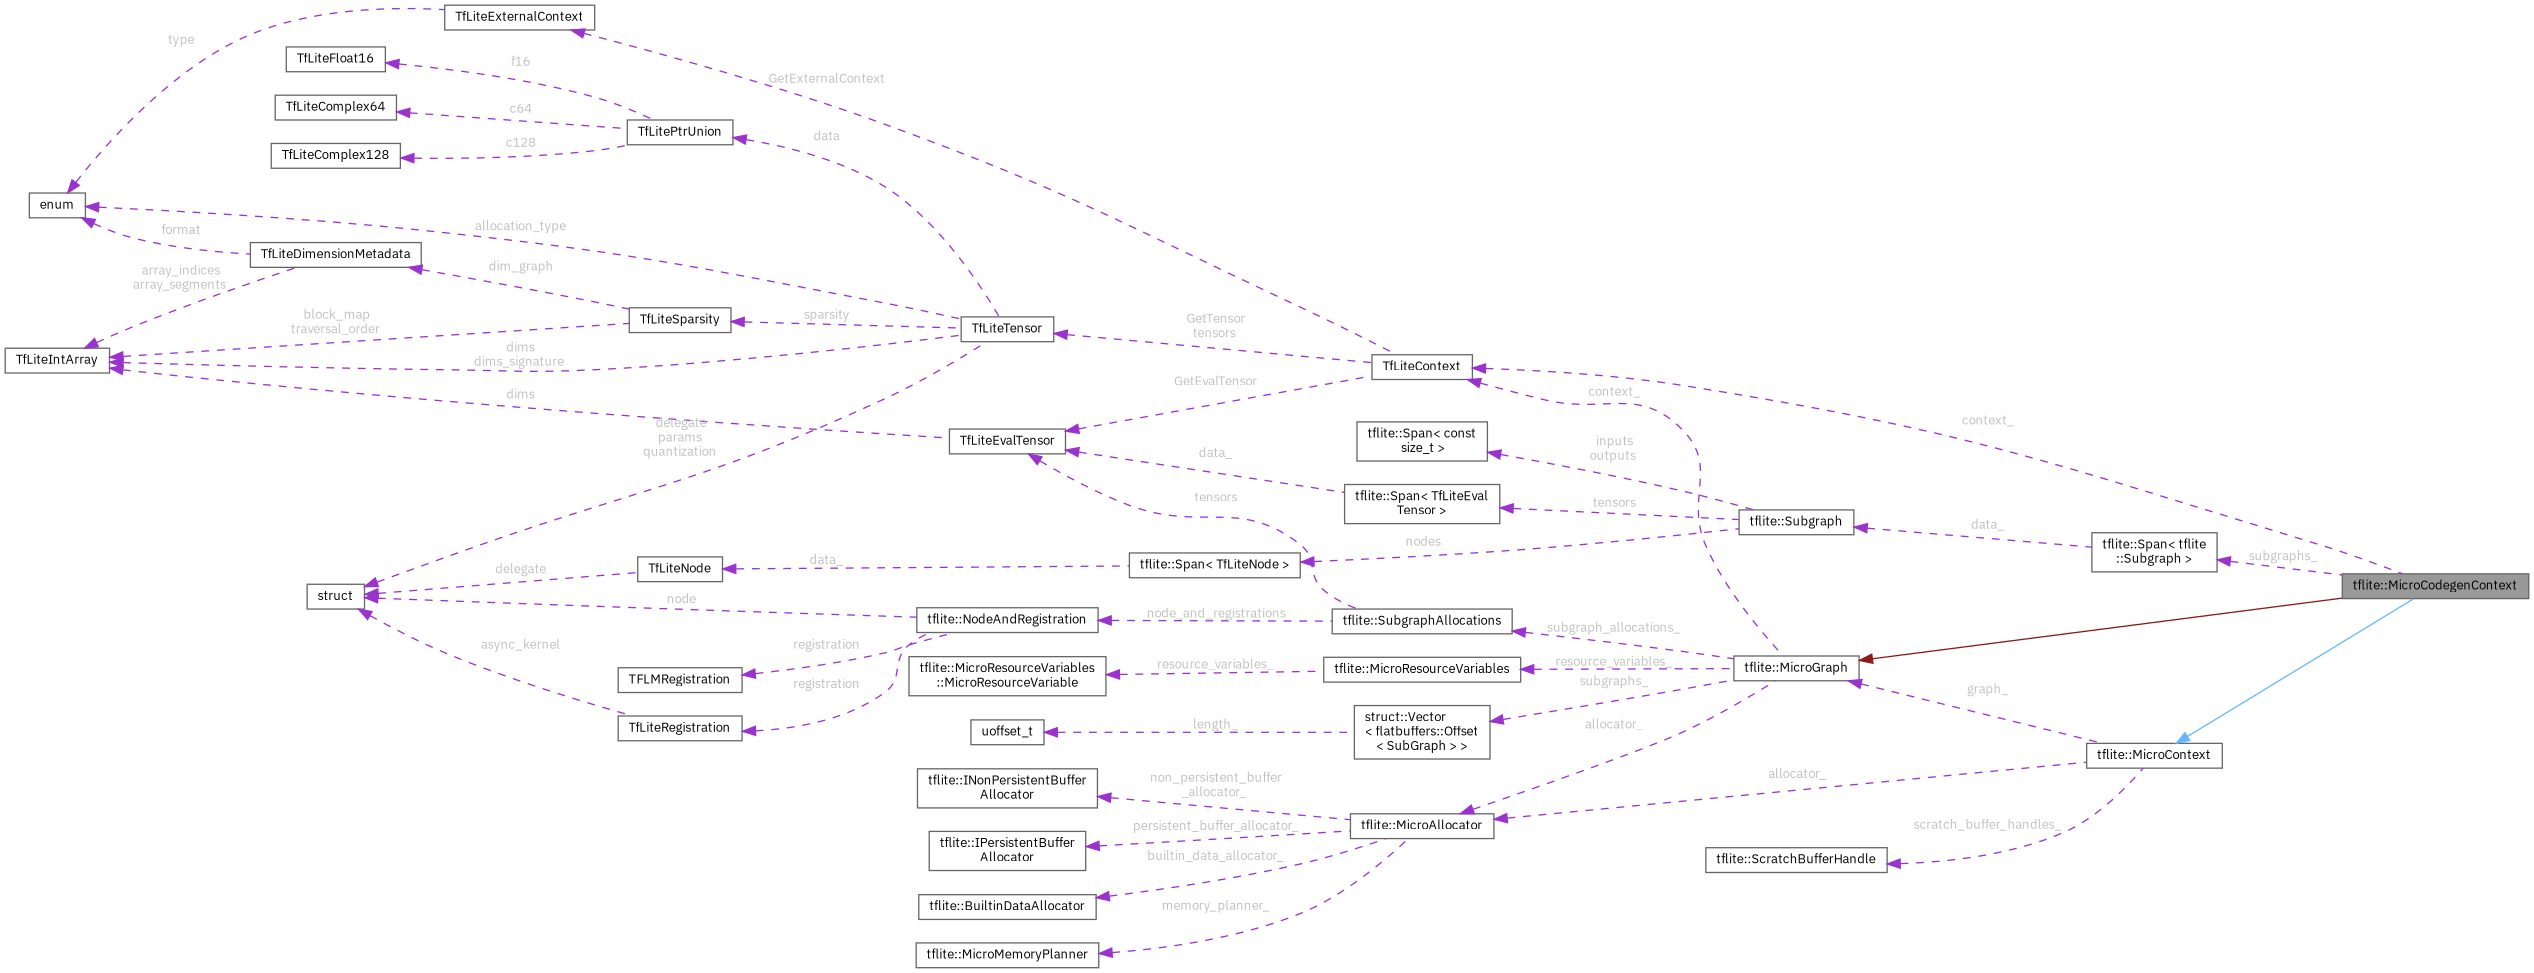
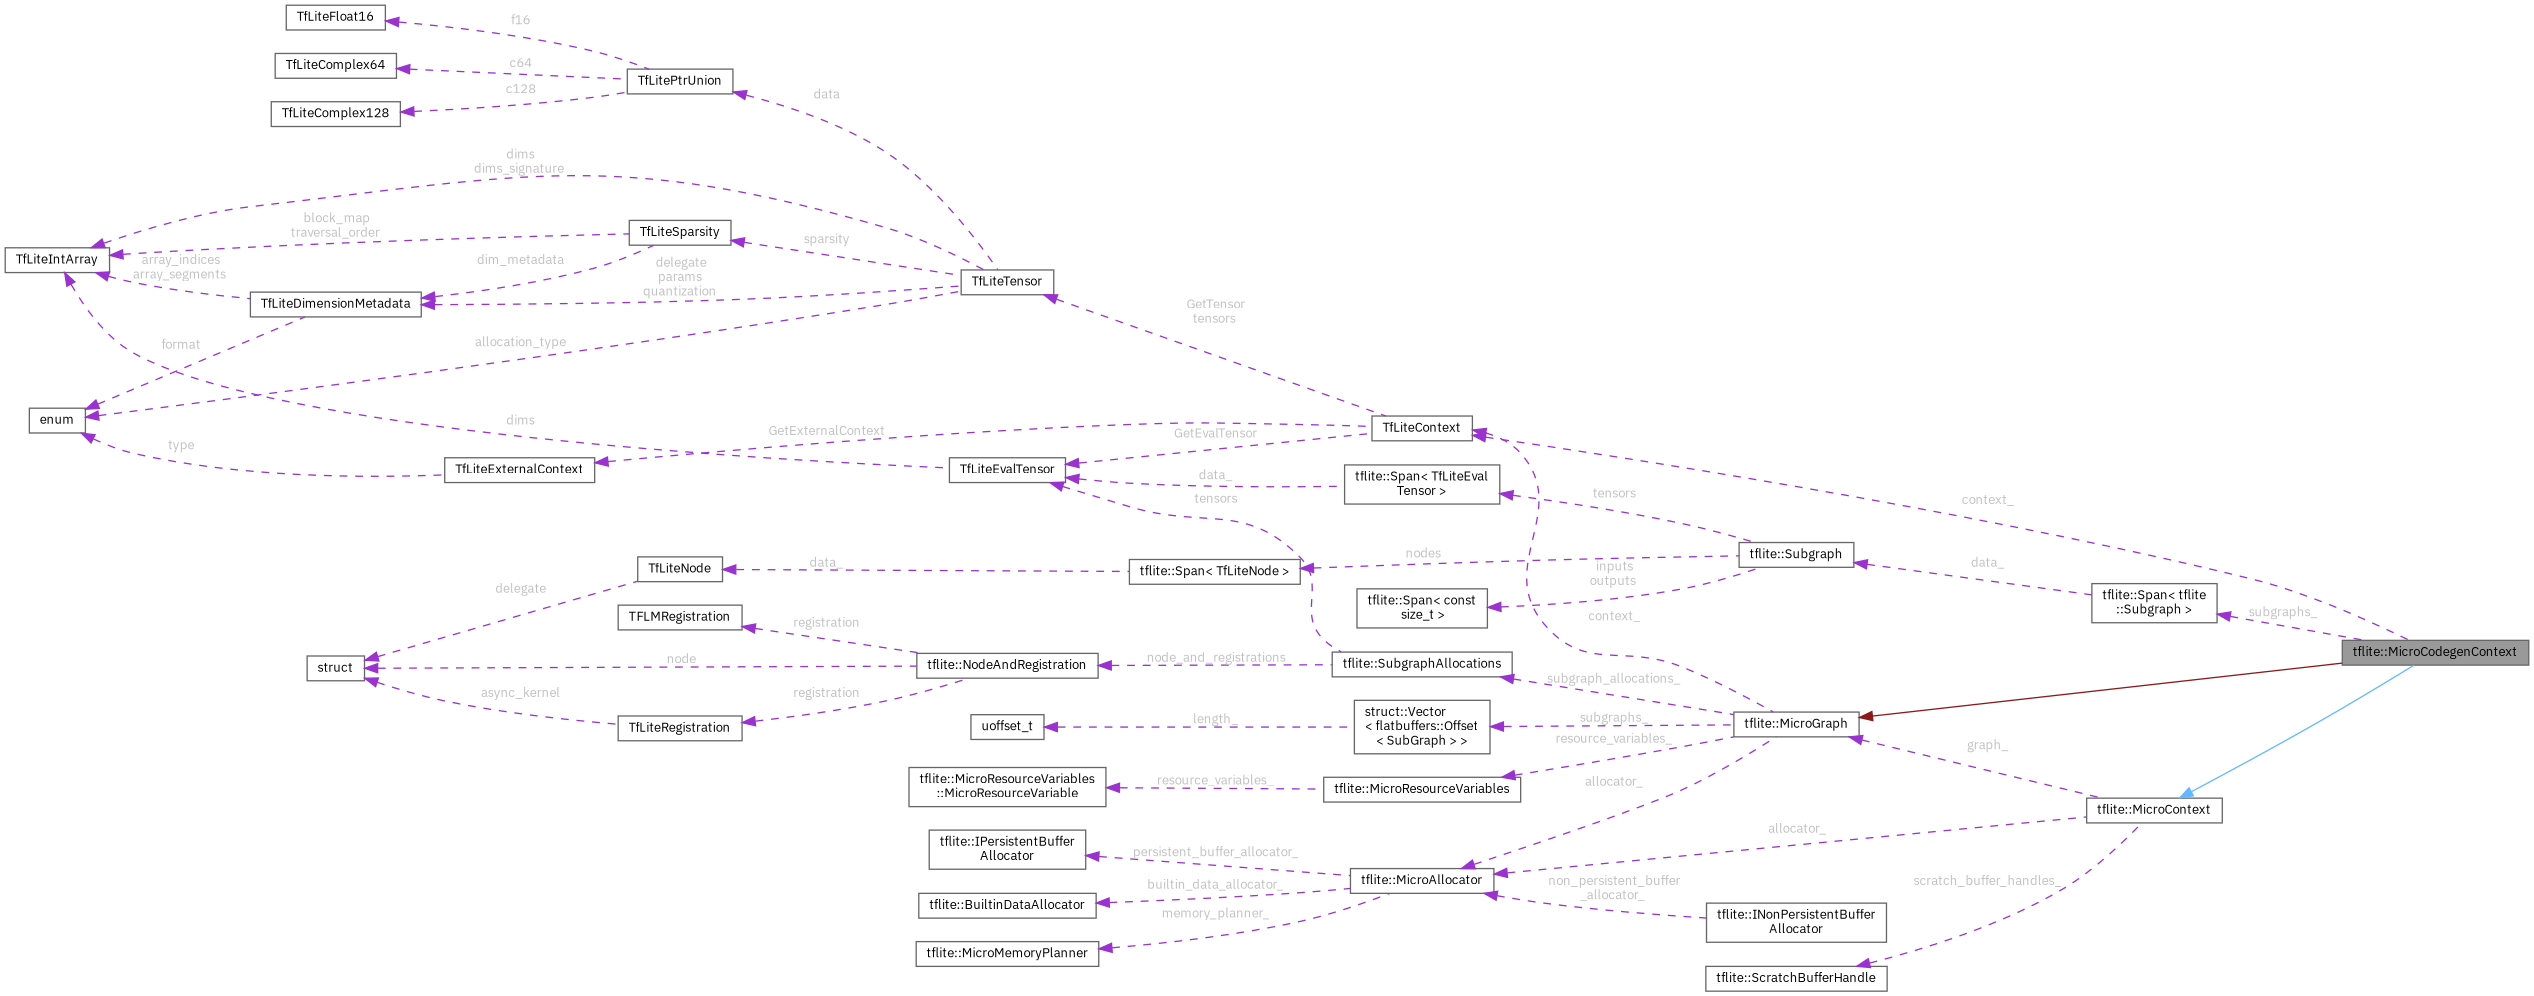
edge "TfLiteSparsity" -> "TfLiteDimensionMetadata": label " dim_graph" -> " dim_metadata"
edge "TfLiteTensor" -> "struct": now "TfLiteTensor" -> "TfLiteDimensionMetadata"
edge "tflite::MicroAllocator" -> "tflite::INonPersistentBuffer Allocator": reversed
